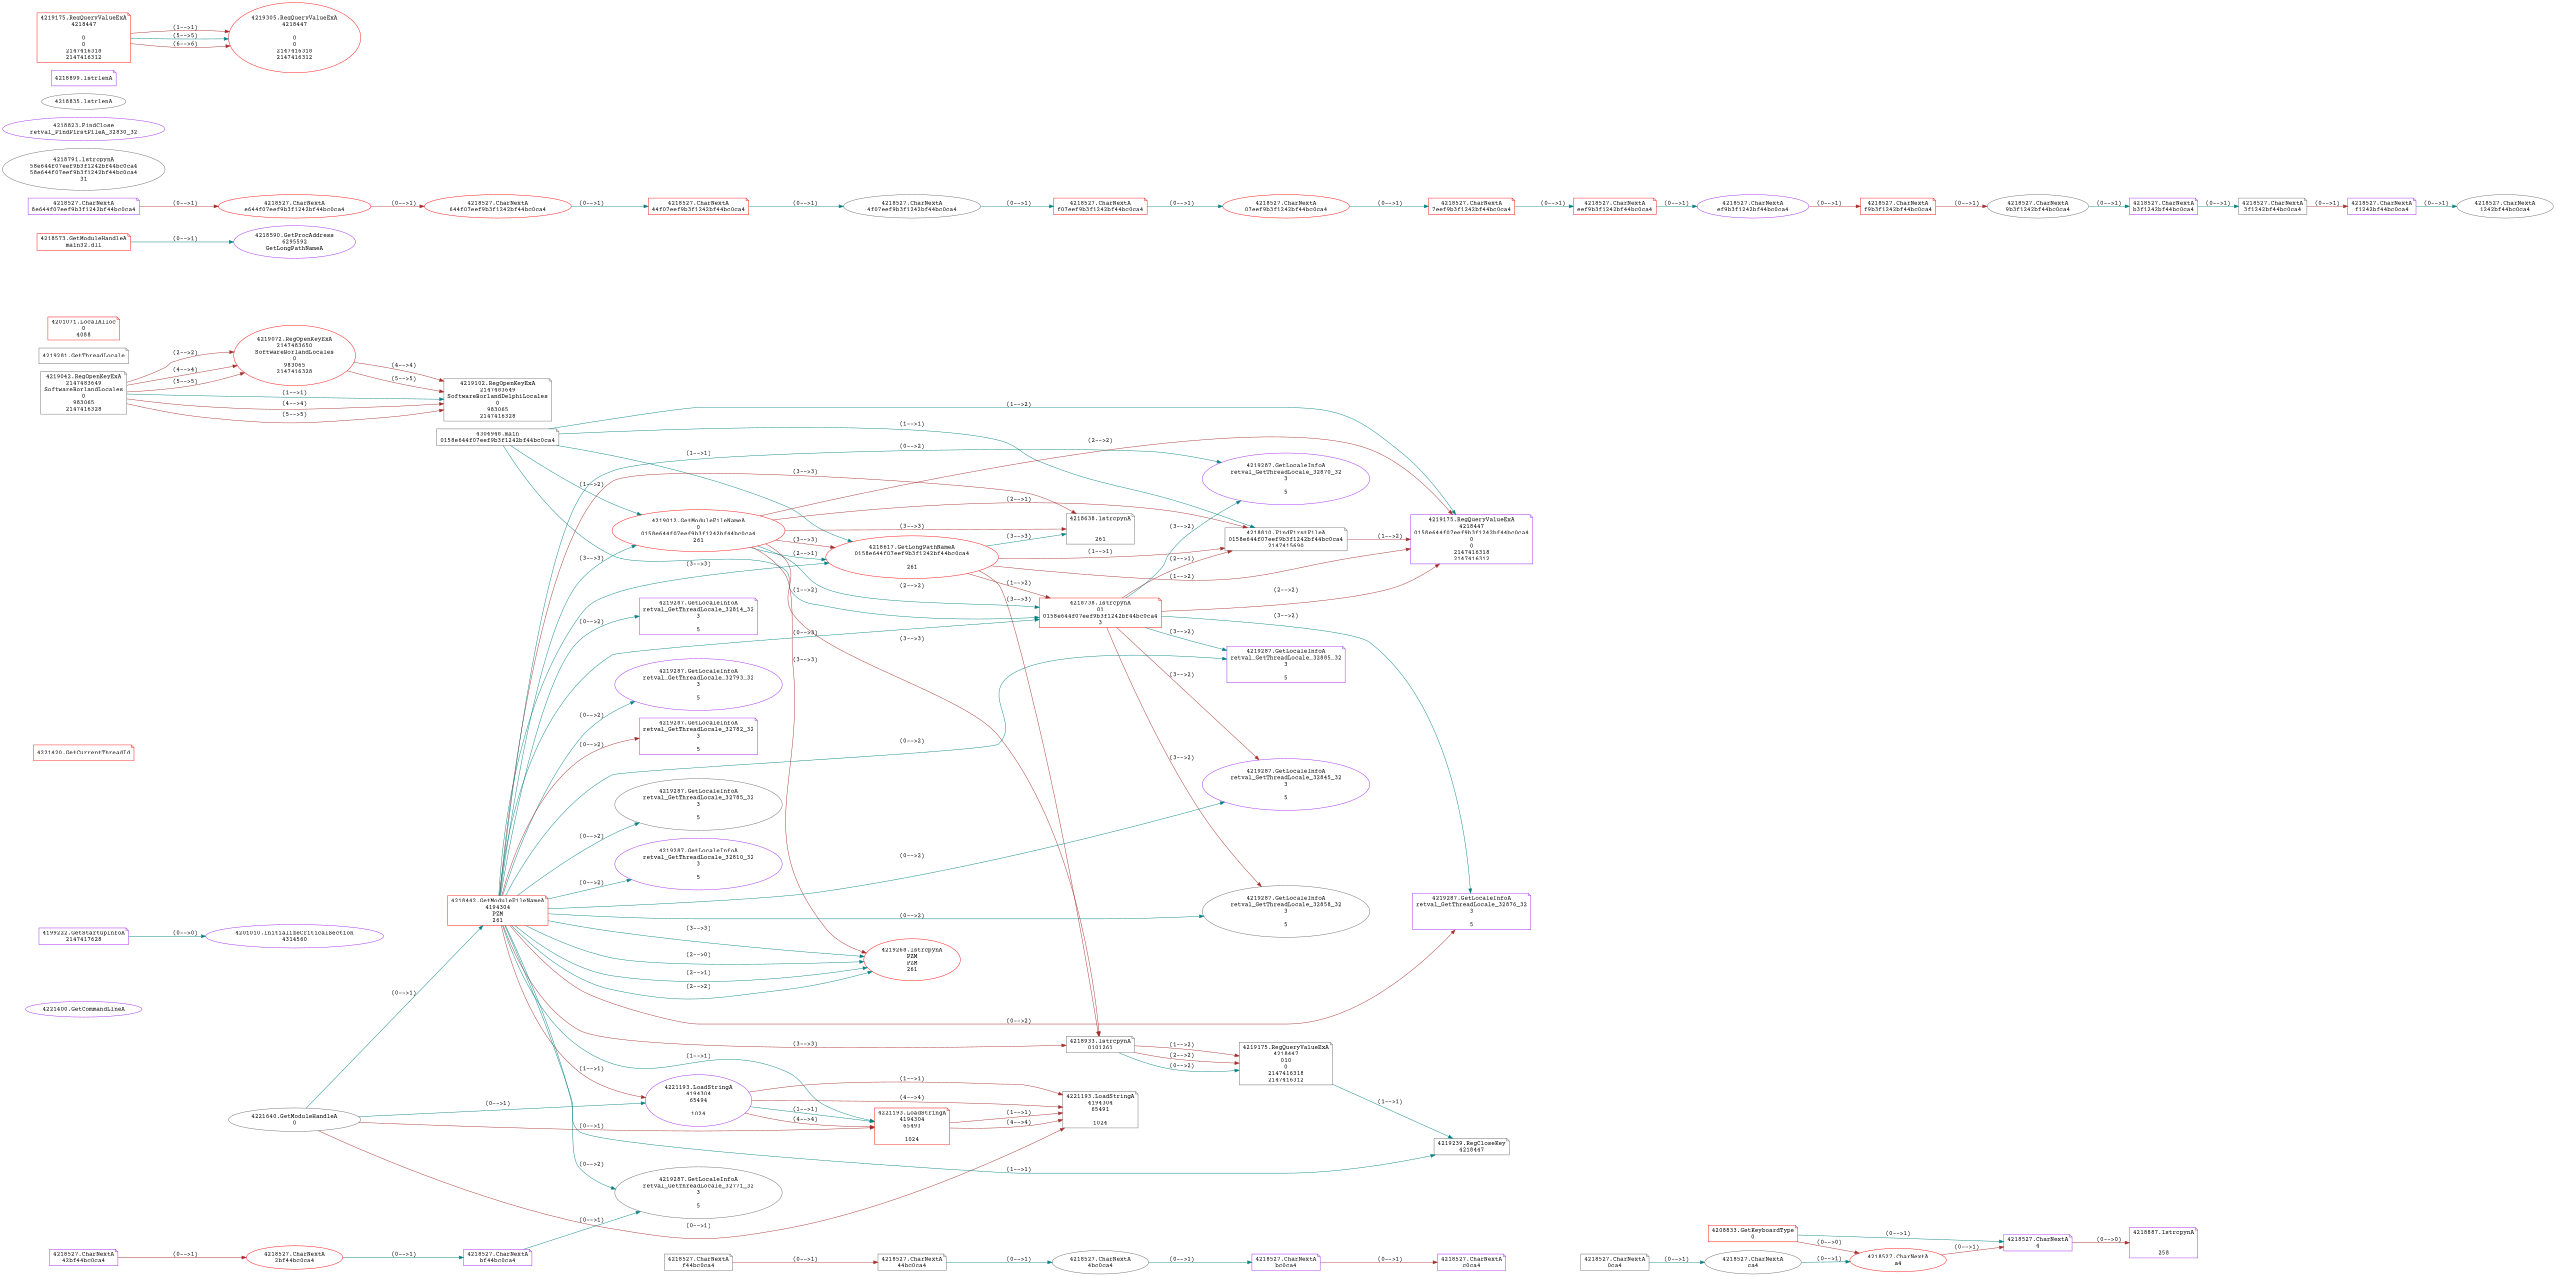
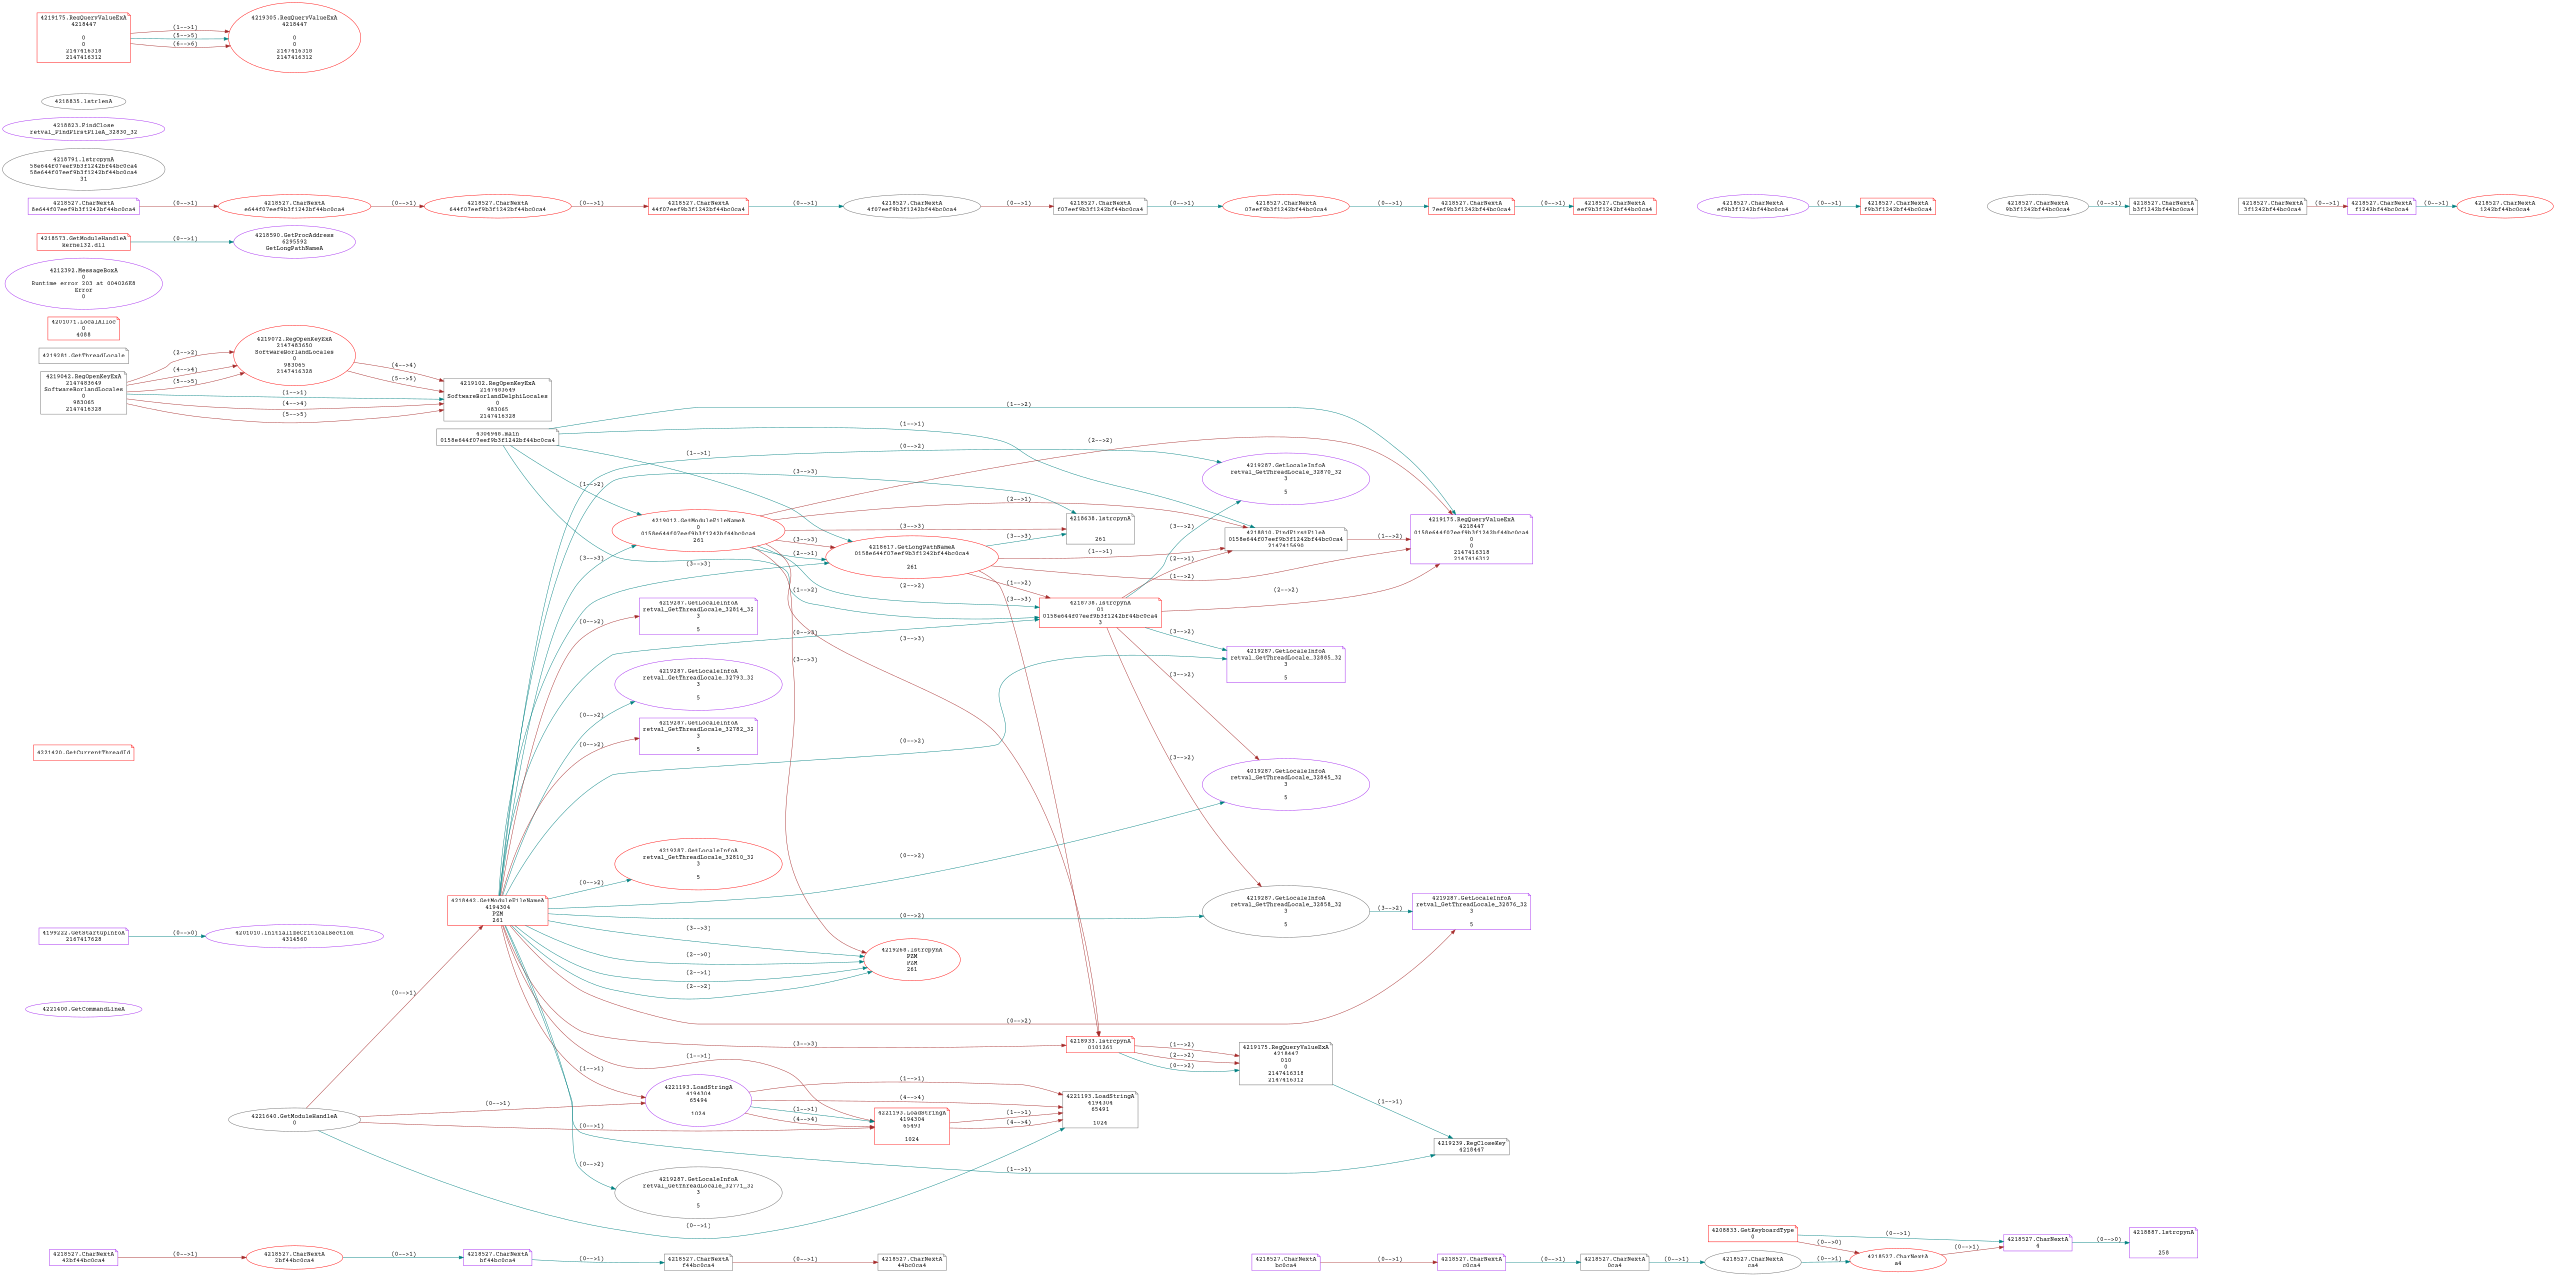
node "4218899.lstrlenA": removed
edge "4218527.CharNextA 644f07eef9b3f1242bf44bc0ca4" -> "4218527.CharNextA 44f07eef9b3f1242bf44bc0ca4": color teal -> brown
edge "4218527.CharNextA 4f07eef9b3f1242bf44bc0ca4" -> "4218527.CharNextA f07eef9b3f1242bf44bc0ca4": color teal -> brown
node "4218527.CharNextA f07eef9b3f1242bf44bc0ca4": color red -> gray40
edge "4218527.CharNextA eef9b3f1242bf44bc0ca4" -> "4218527.CharNextA ef9b3f1242bf44bc0ca4": removed, label "(0-->1)"
edge "4218527.CharNextA ef9b3f1242bf44bc0ca4" -> "4218527.CharNextA f9b3f1242bf44bc0ca4": color brown -> teal
edge "4218527.CharNextA f9b3f1242bf44bc0ca4" -> "4218527.CharNextA 9b3f1242bf44bc0ca4": removed, label "(0-->1)"
node "4218527.CharNextA b3f1242bf44bc0ca4": color purple -> gray40
edge "4218527.CharNextA b3f1242bf44bc0ca4" -> "4218527.CharNextA 3f1242bf44bc0ca4": removed, label "(0-->1)"
node "4218527.CharNextA 1242bf44bc0ca4": color gray40 -> red
node "4218573.GetModuleHandleA main32.dll": label "4218573.GetModuleHandleA main32.dll" -> "4218573.GetModuleHandleA kernel32.dll"
node "4212392.MessageBoxA 0 Runtime error 203 at 004026E8 Error 0": added
edge "4218442.GetModuleFileNameA 4194304 PZM 261" -> "4218638.lstrcpynA 261": color brown -> teal
edge "4218738.lstrcpynA 01 0158e644f07eef9b3f1242bf44bc0ca4 3" -> "4219287.GetLocaleInfoA retval_GetThreadLocale_32876_32 3 5": now "4219287.GetLocaleInfoA retval_GetThreadLocale_32858_32 3 5" -> "4219287.GetLocaleInfoA retval_GetThreadLocale_32876_32 3 5"
edge "4218442.GetModuleFileNameA 4194304 PZM 261" -> "4219287.GetLocaleInfoA retval_GetThreadLocale_32814_32 3 5": color teal -> brown
node "4219287.GetLocaleInfoA retval_GetThreadLocale_32845_32 3 5": label "4219287.GetLocaleInfoA retval_GetThreadLocale_32845_32 3 5" -> "4019287.GetLocaleInfoA retval_GetThreadLocale_32845_32 3 5"
node "4219287.GetLocaleInfoA retval_GetThreadLocale_32785_32 3 5": removed
node "4219287.GetLocaleInfoA retval_GetThreadLocale_32810_32 3 5": color purple -> red
node "4199222.GetStartupInfoA 2147417628": label "4199222.GetStartupInfoA 2147417628" -> "4199222.GetStartupInfoA 2167417628"
edge "4221640.GetModuleHandleA 0" -> "4218442.GetModuleFileNameA 4194304 PZM 261": color teal -> brown
node "4218933.lstrcpynA 0101261": color gray40 -> red
edge "4218442.GetModuleFileNameA 4194304 PZM 261" -> "4221193.LoadStringA 4194304 65493 1024": color teal -> brown
edge "4221640.GetModuleHandleA 0" -> "4221193.LoadStringA 4194304 65494 1024": color teal -> brown
edge "4218527.CharNextA bf44bc0ca4" -> "4219287.GetLocaleInfoA retval_GetThreadLocale_32771_32 3 5": now "4218527.CharNextA bf44bc0ca4" -> "4218527.CharNextA f44bc0ca4"
edge "4221640.GetModuleHandleA 0" -> "4221193.LoadStringA 4194304 65491 1024": color brown -> teal
edge "4218527.CharNextA 4" -> "4218887.lstrcpynA 258": color brown -> teal
node "4218527.CharNextA 4bc0ca4": removed
edge "4218527.CharNextA c0ca4" -> "4218527.CharNextA 0ca4": added, label "(0-->1)"
